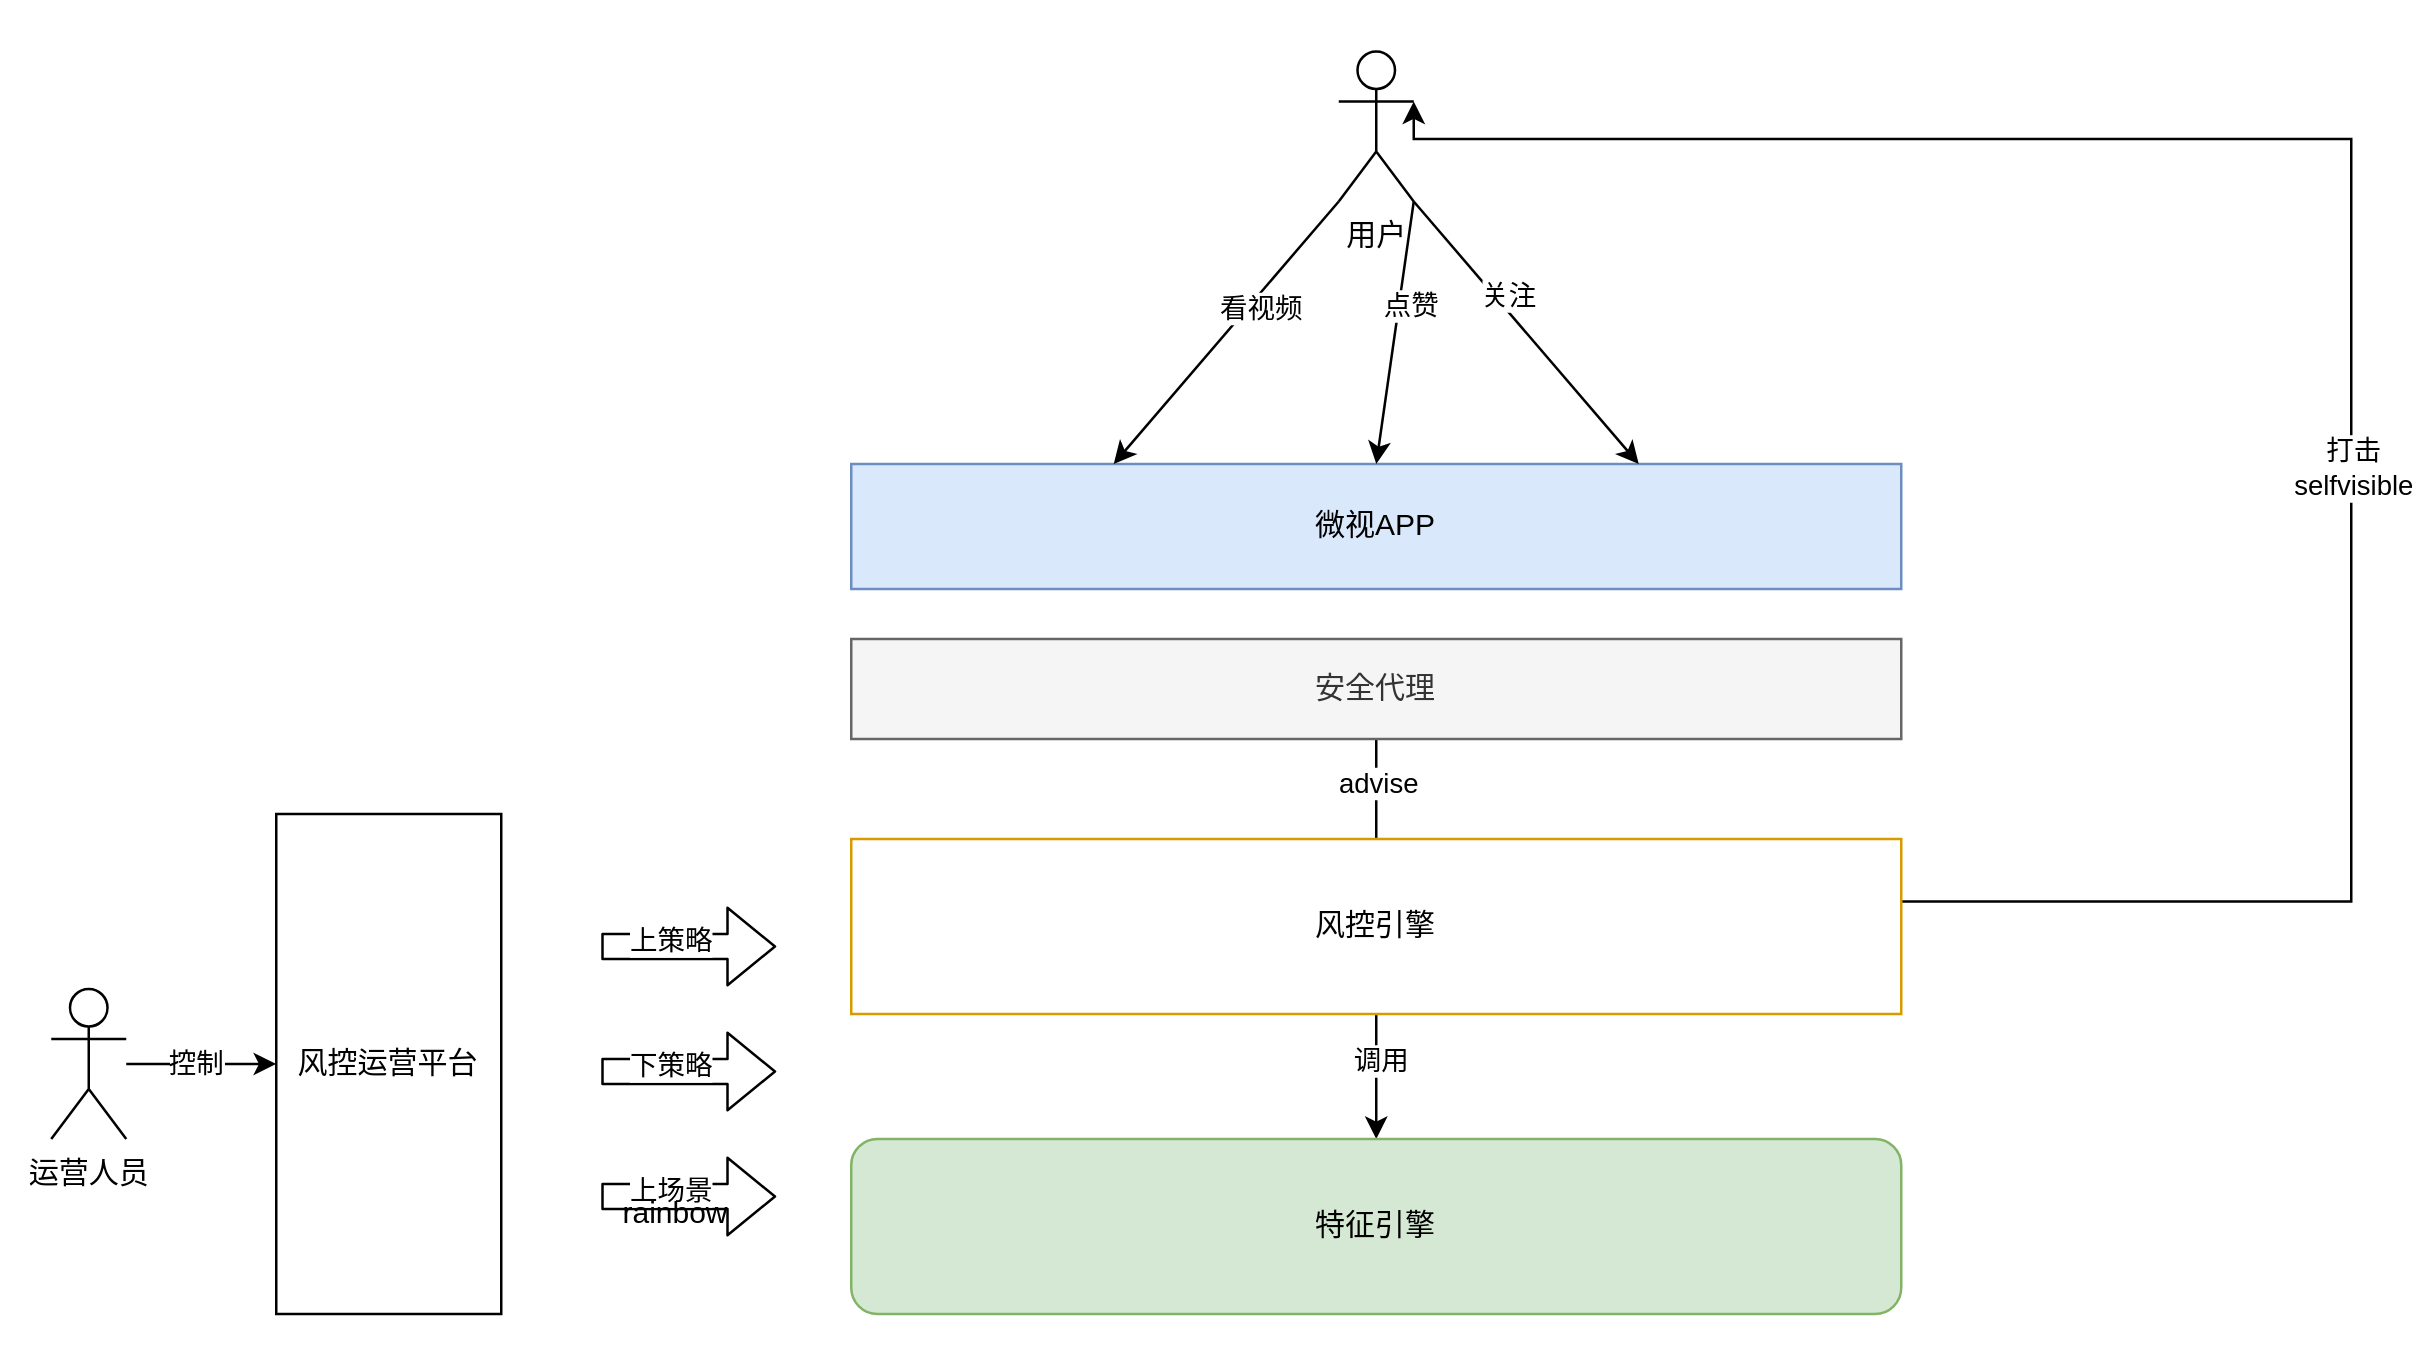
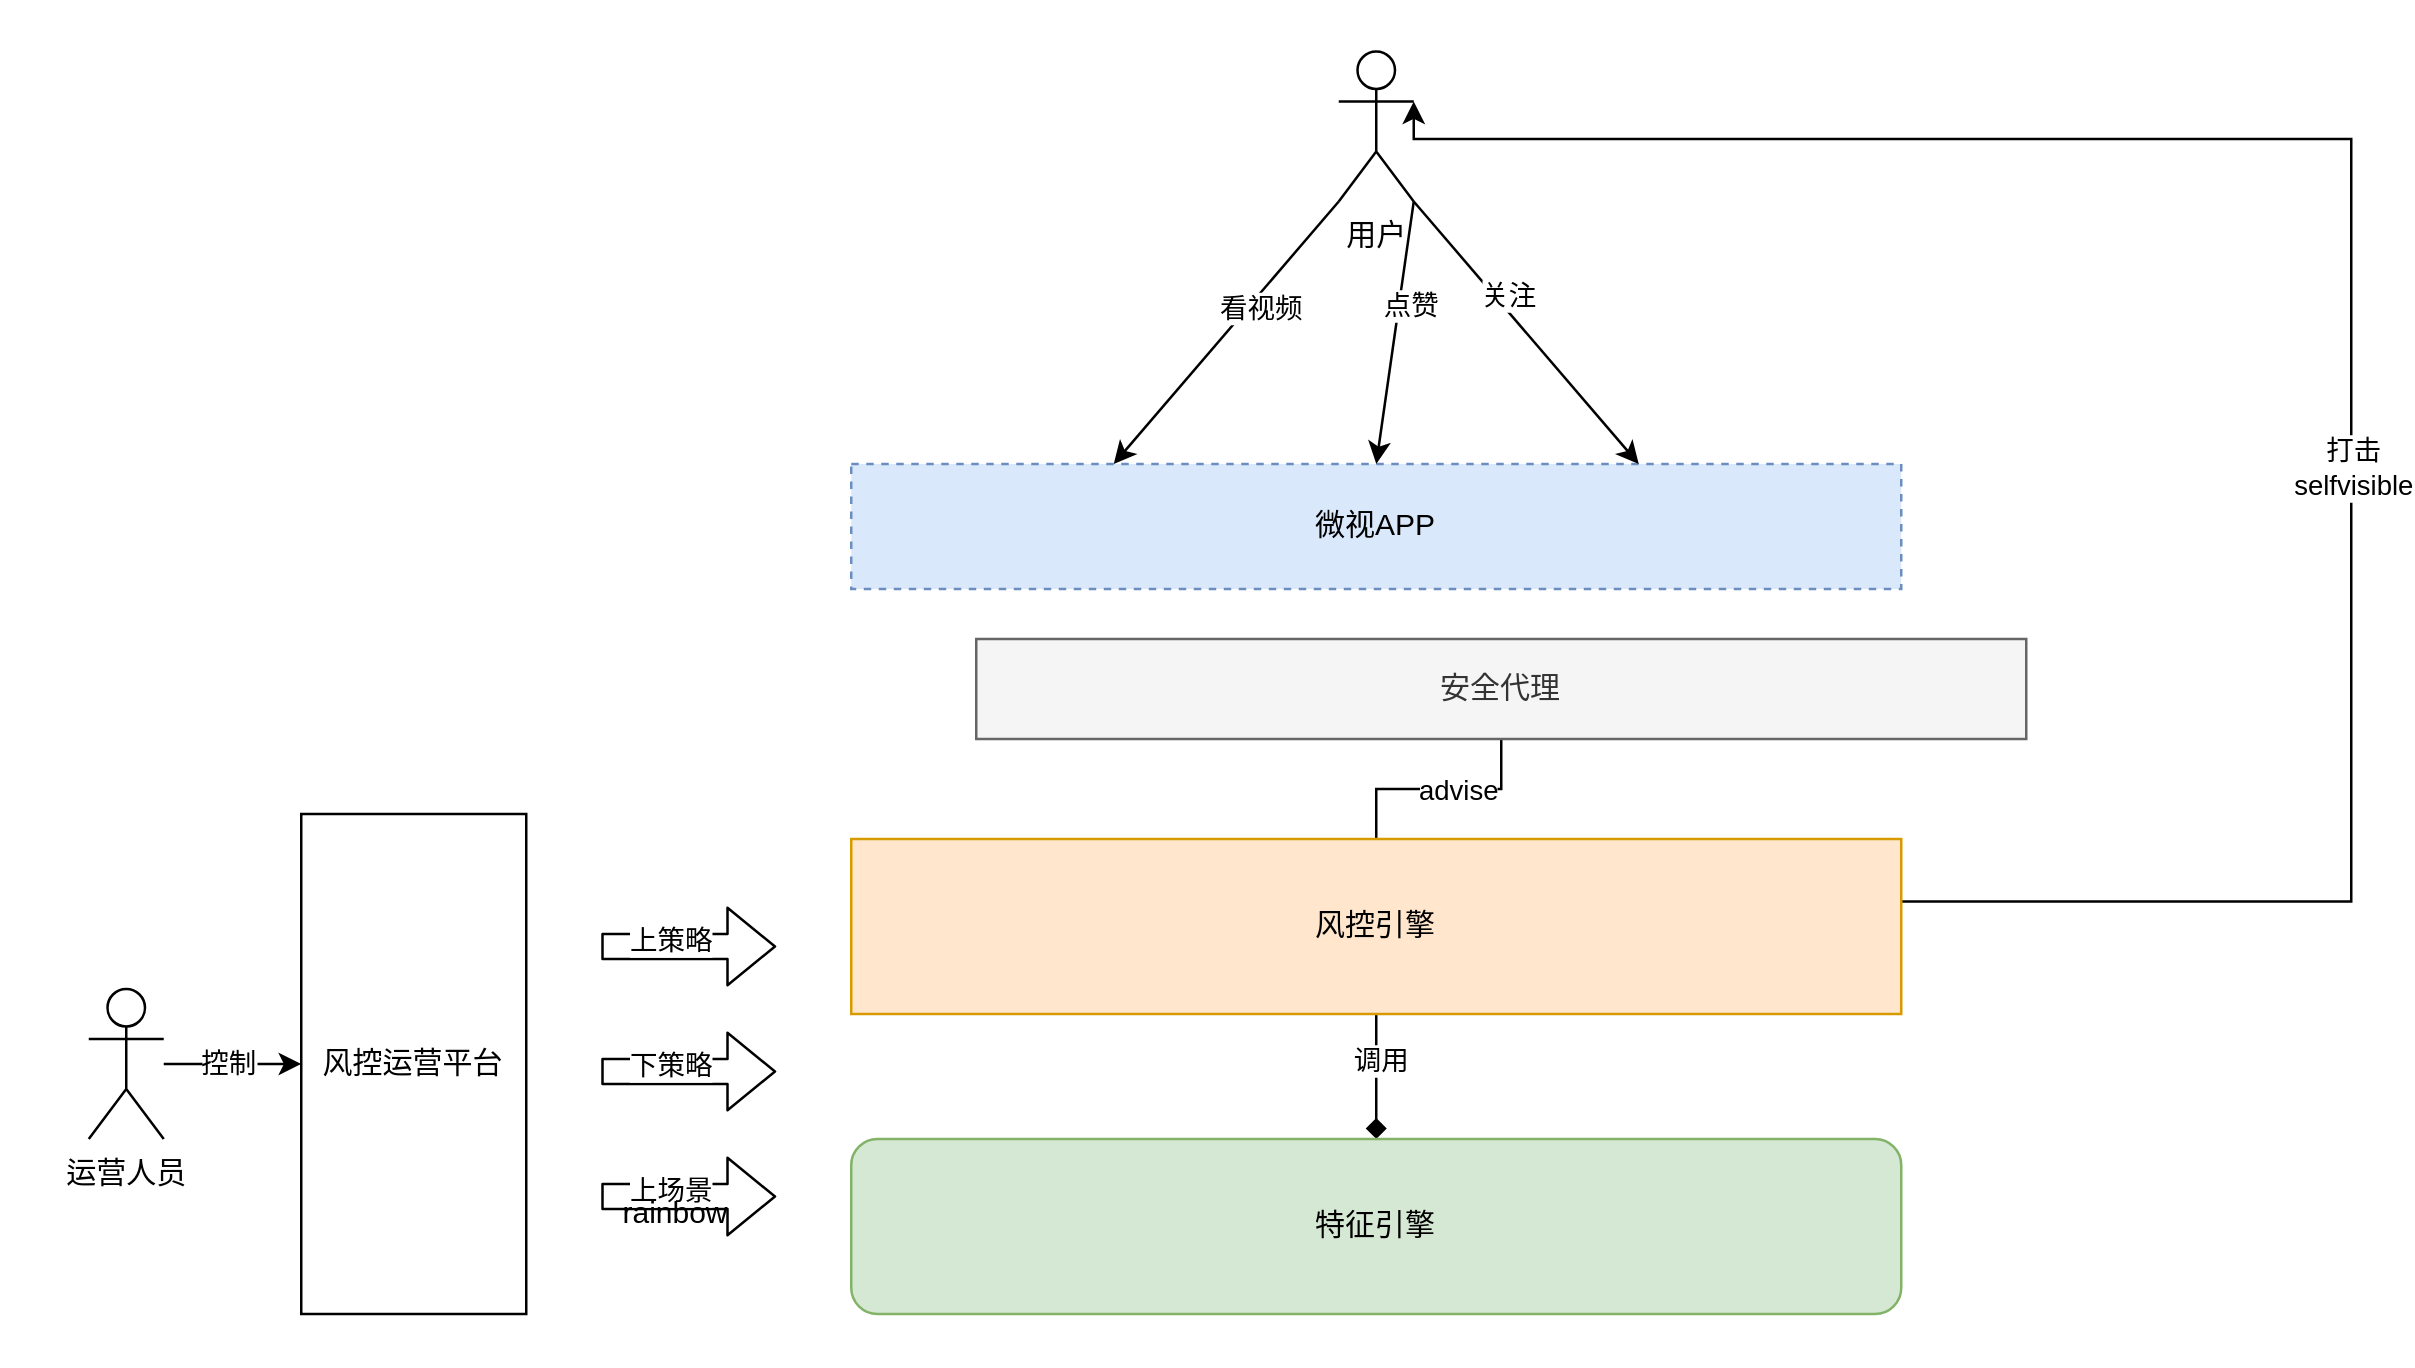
node "微视APP": style solid -> dashed
node "安全代理": moved (1376, 689) -> (1501, 689)
node "风控引擎": fillcolor #ffffff -> #ffe6cc
node "运营人员": moved (89, 1064) -> (126, 1064)
node "风控运营平台": moved (389, 1064) -> (414, 1064)
edge "风控引擎" -> "特征引擎": arrowhead classic -> diamond
